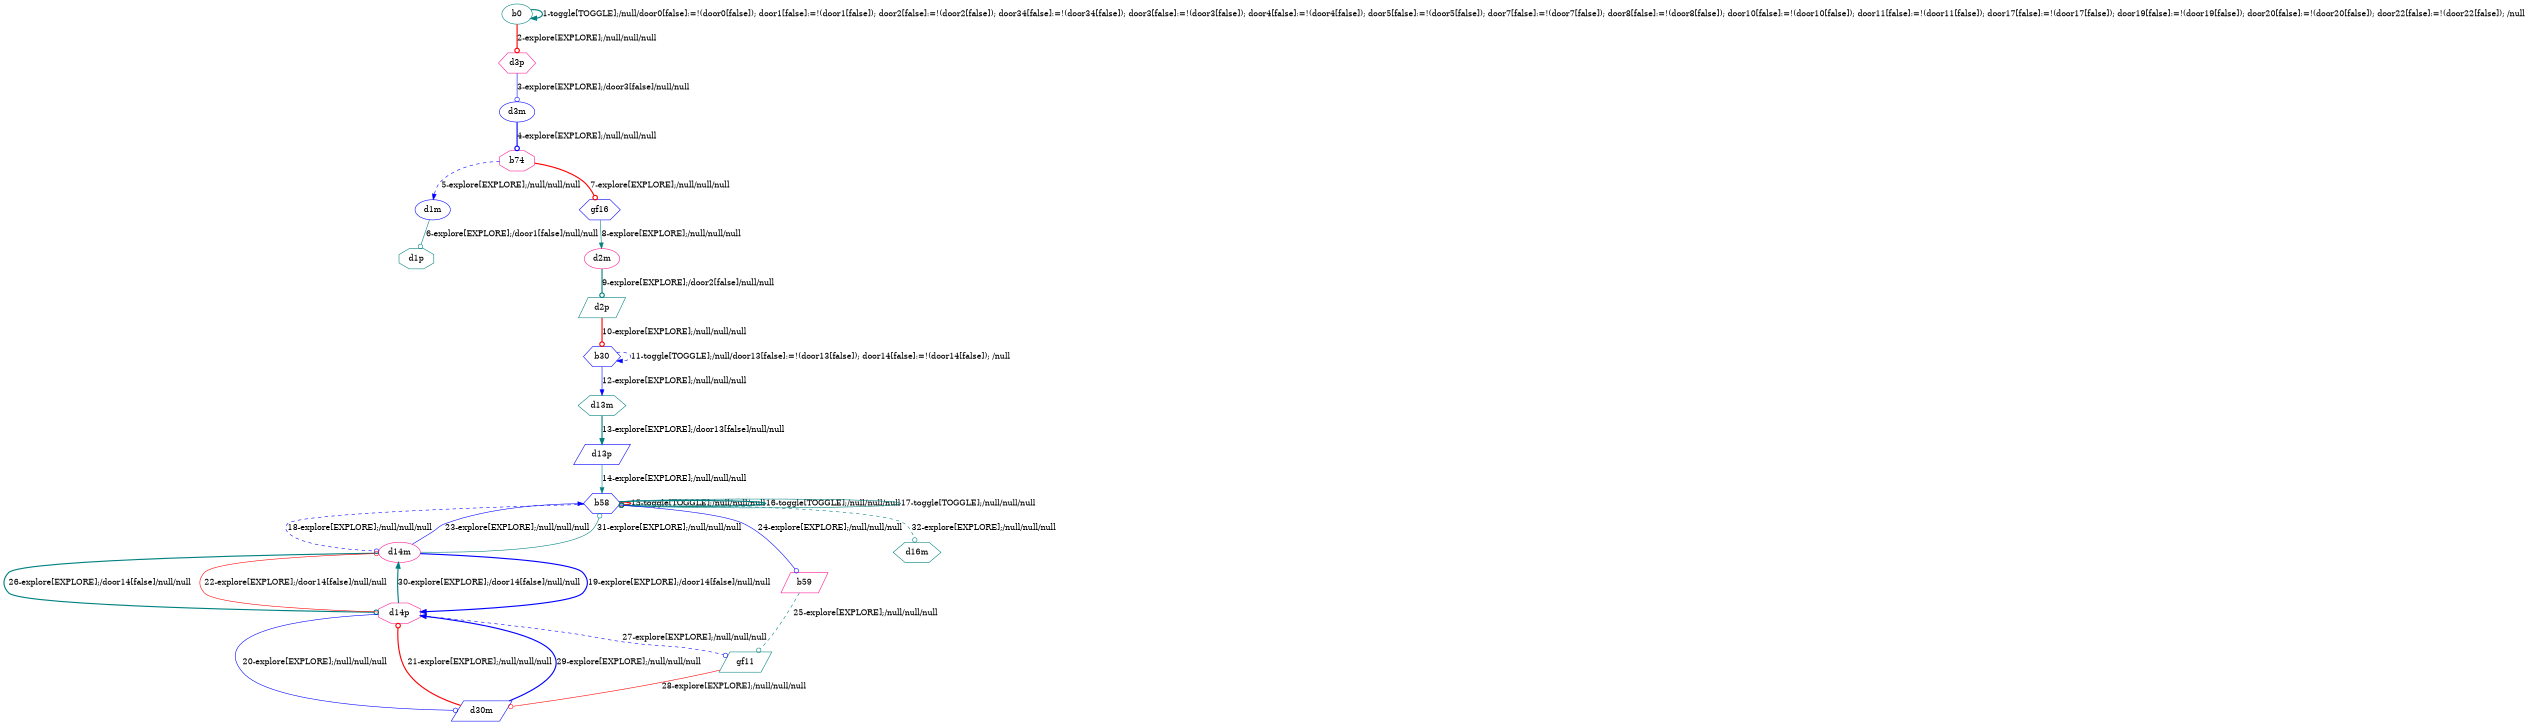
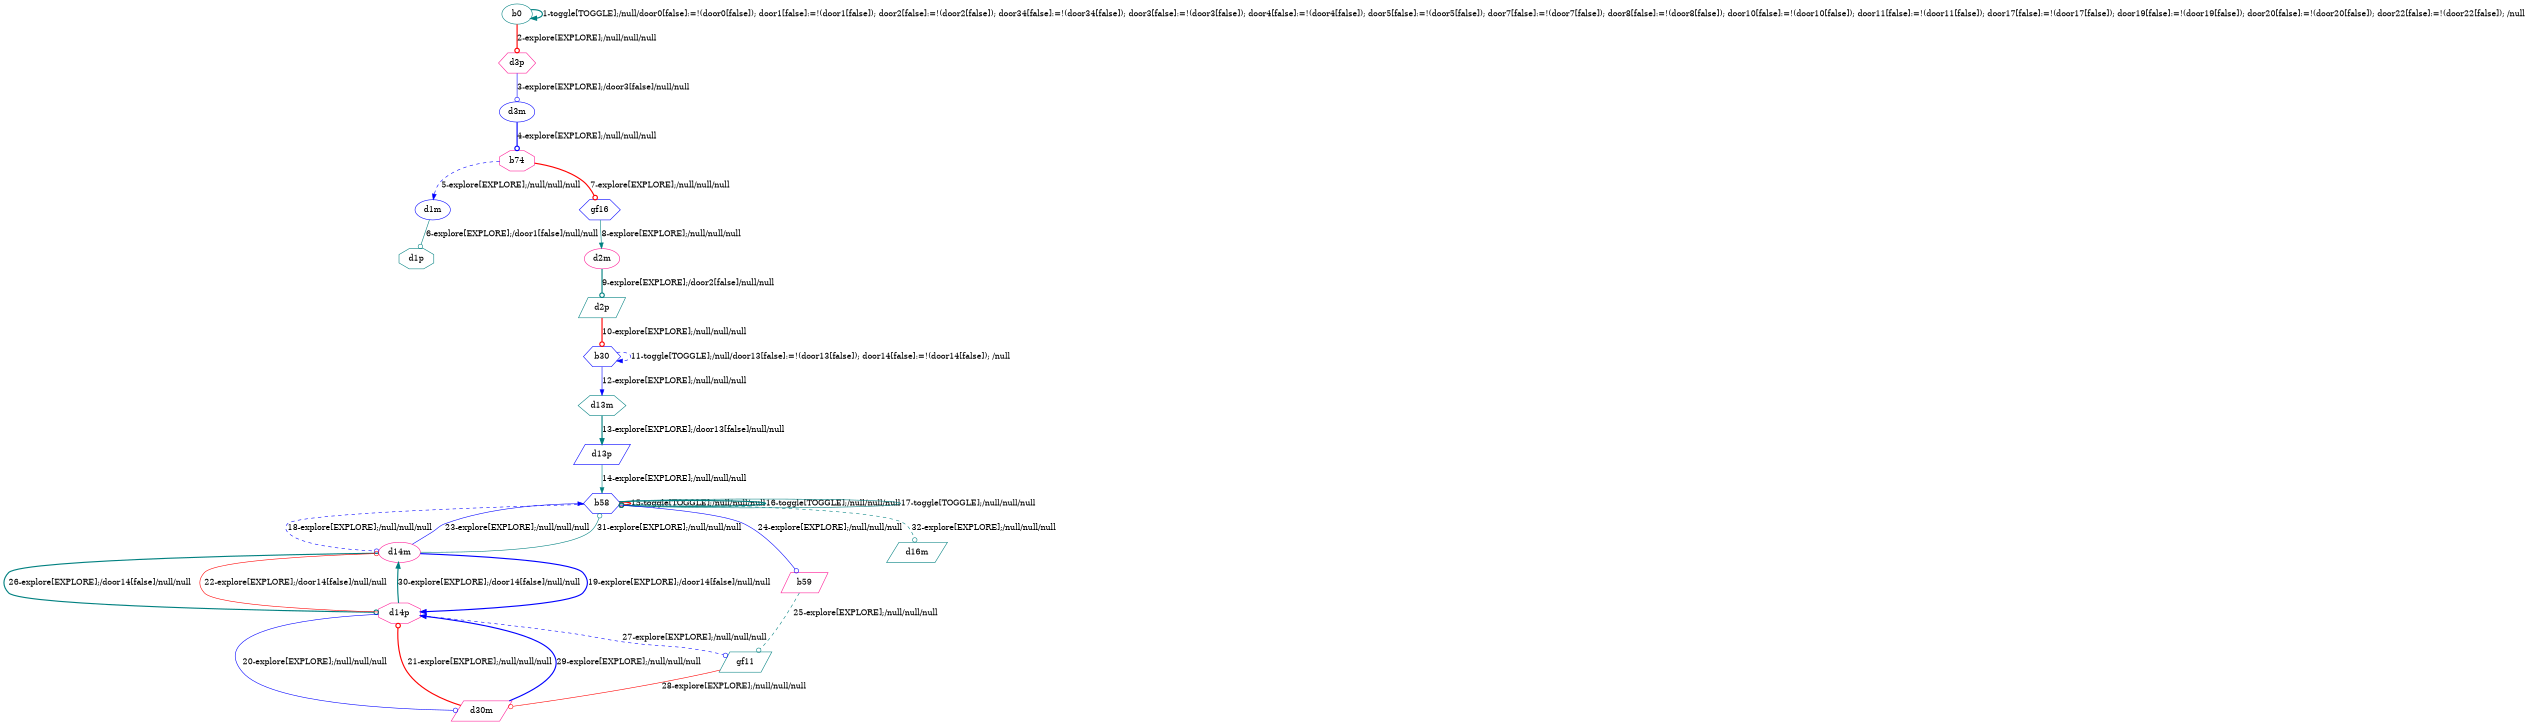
node "d16m": shape hexagon -> parallelogram
node "d30m": color blue -> deeppink
